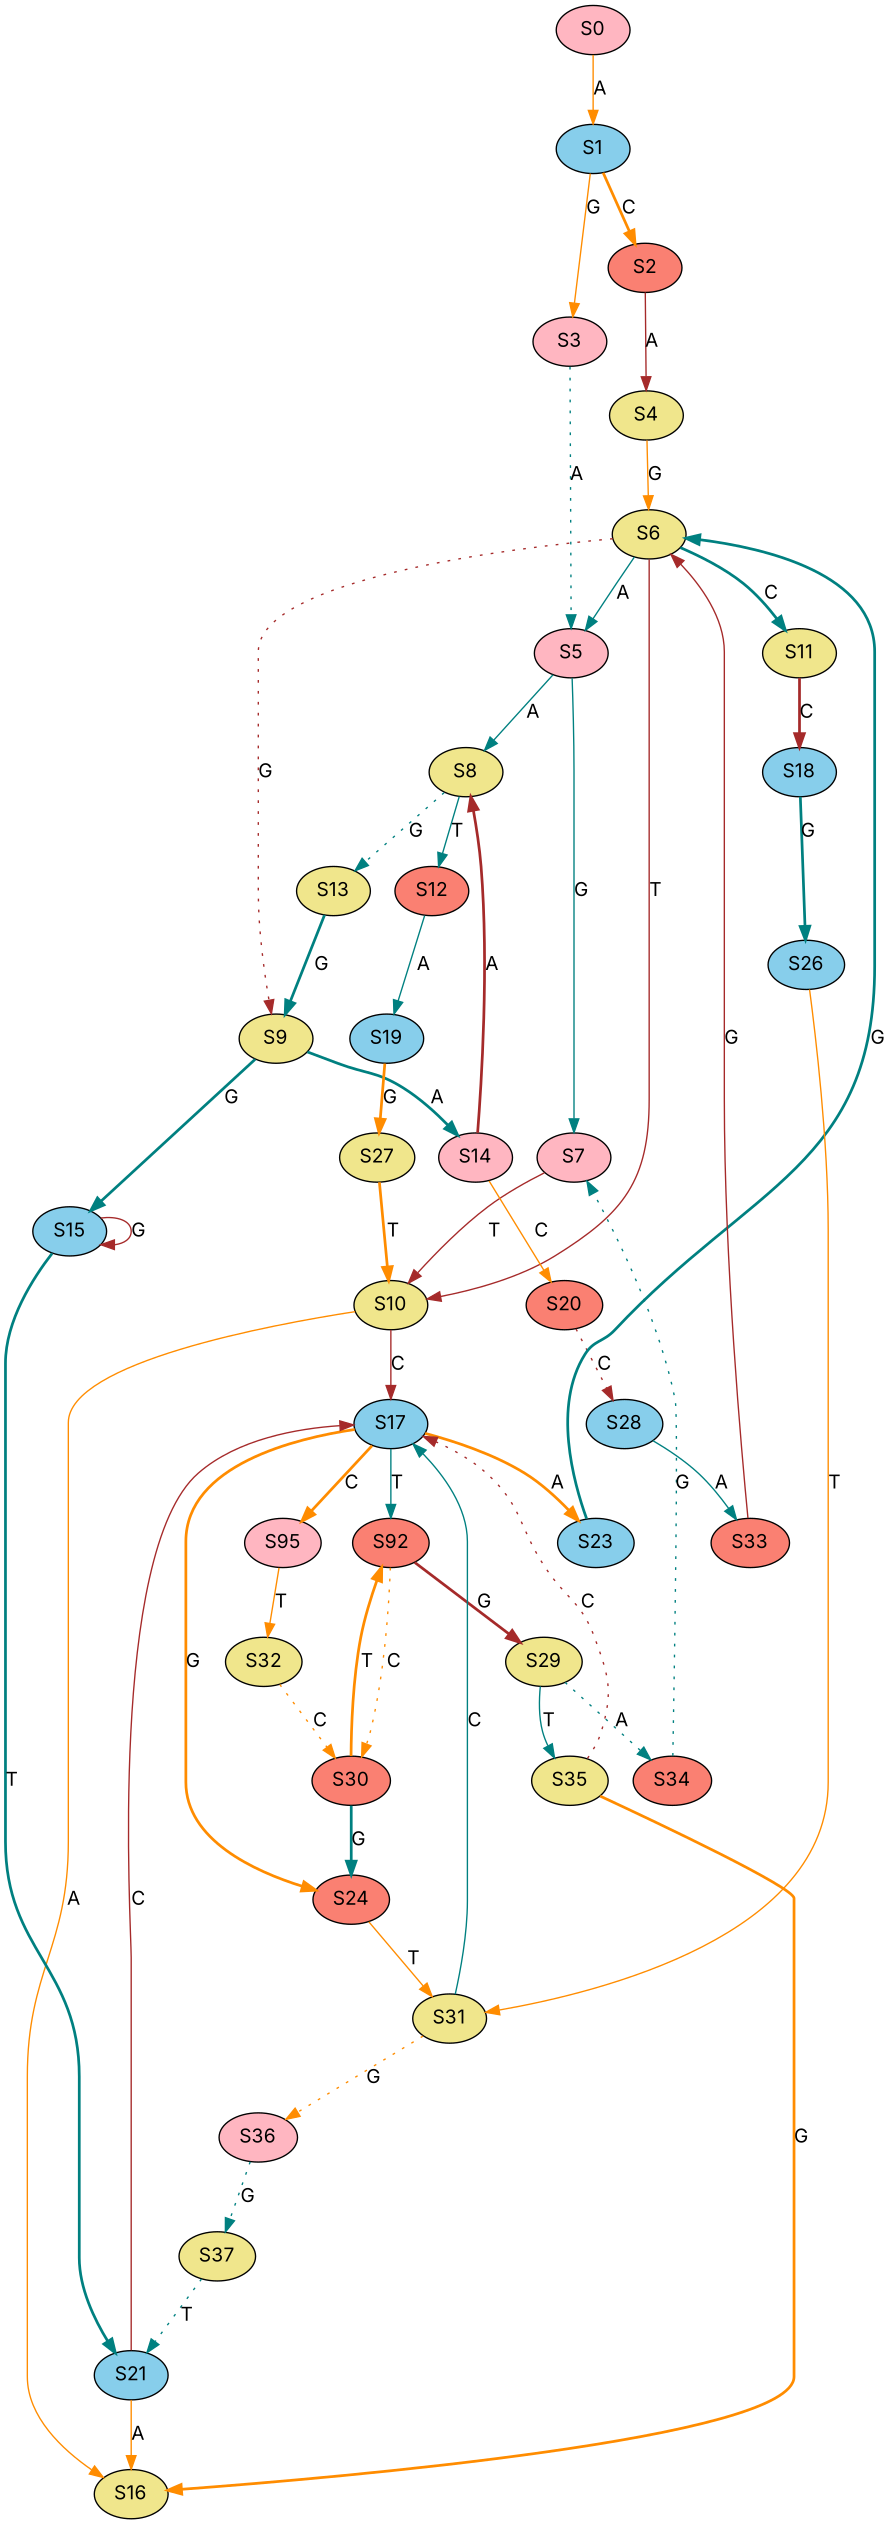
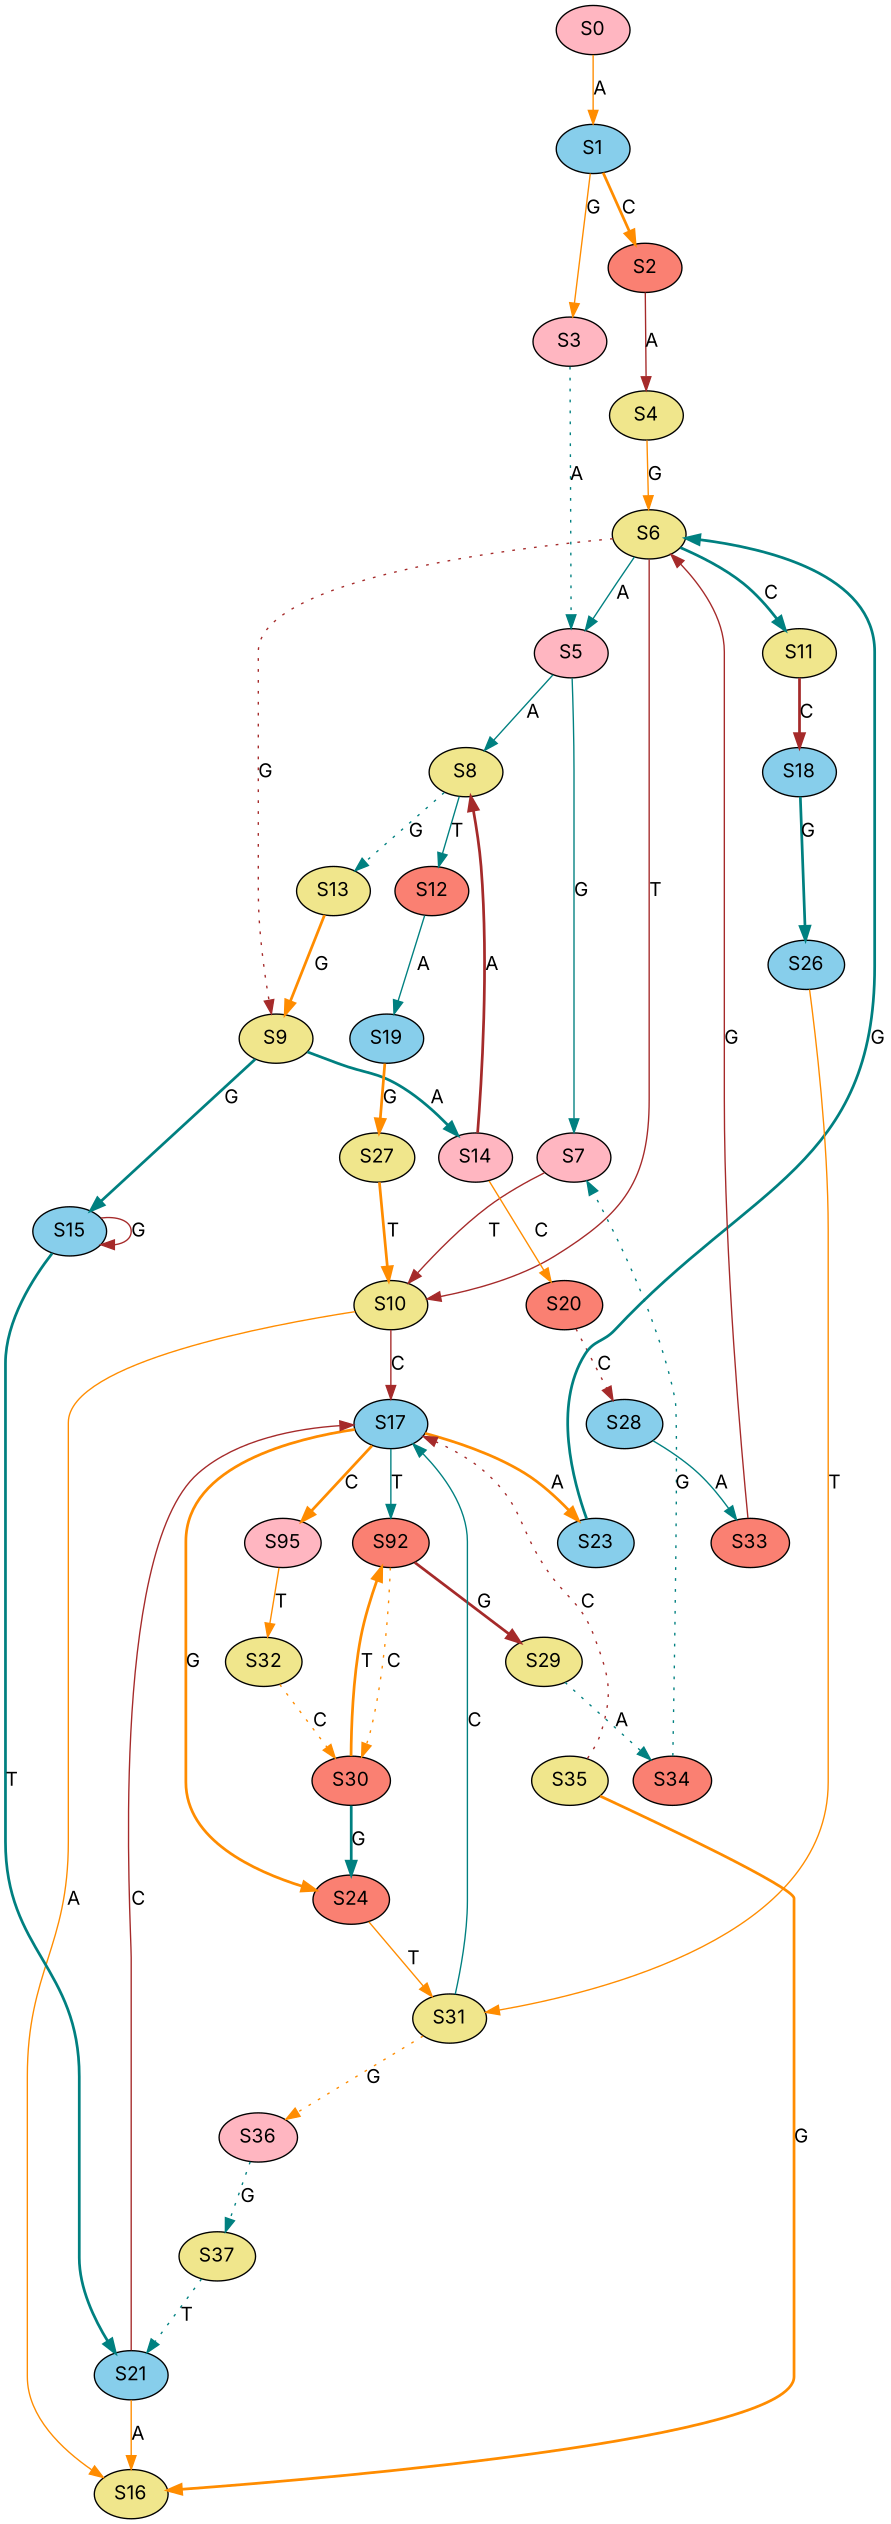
edge "S13" -> "S9": color teal -> darkorange
edge "S29" -> "S35": removed, label "T"
